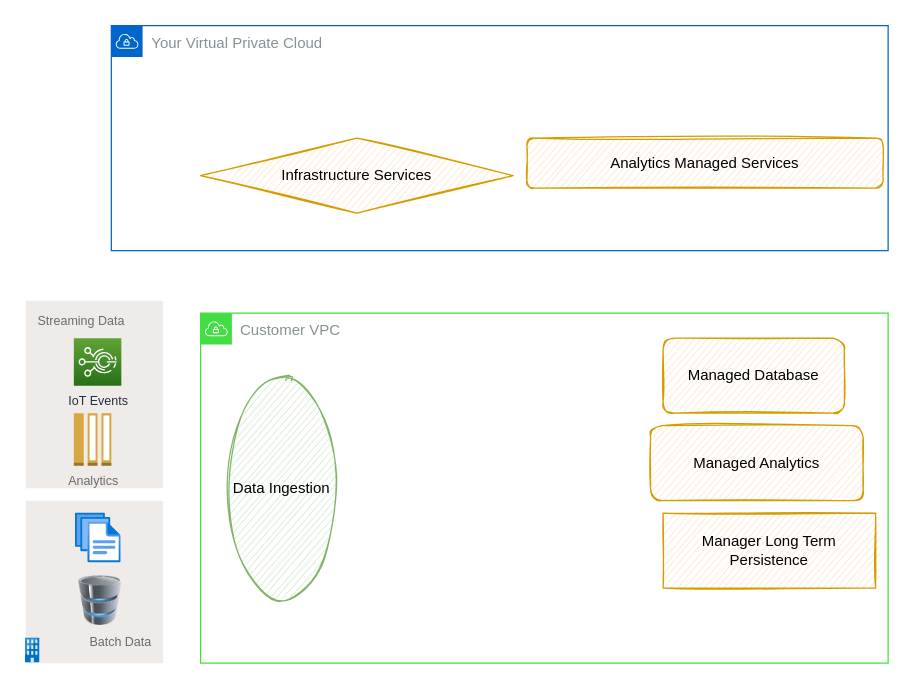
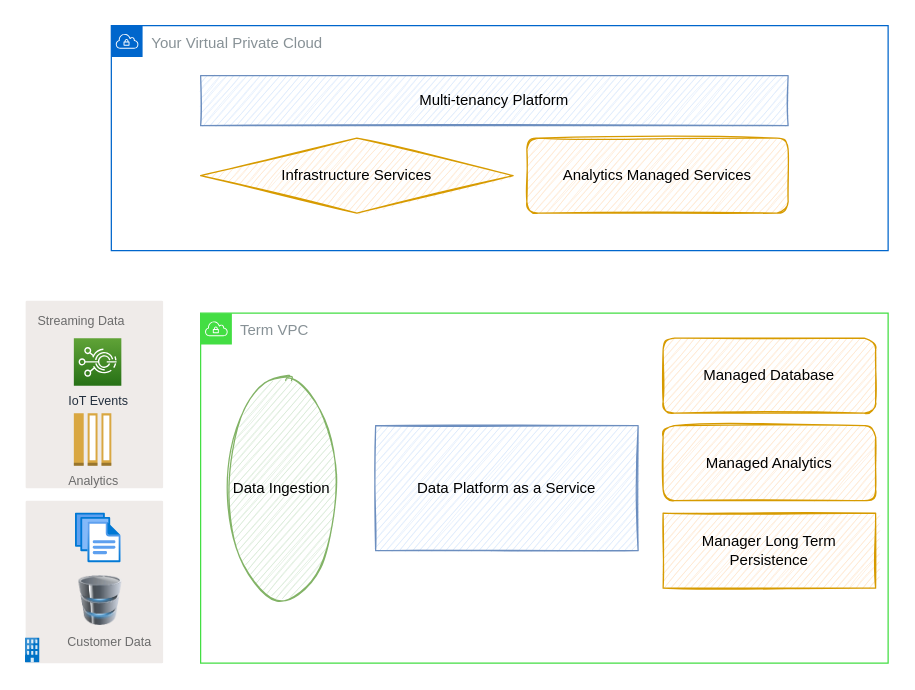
node "Multi-tenancy Platform": added
node "Analytics Managed Services": size 356x50 -> 261x75
node "Customer VPC": label "Customer VPC" -> "Term VPC"
node "Managed Database": size 181x75 -> 213x75
node "Managed Analytics": moved (757, 463) -> (769, 463)
node "Data Platform as a Service": added
node "Batch Data": label "Batch Data" -> "Customer Data"
